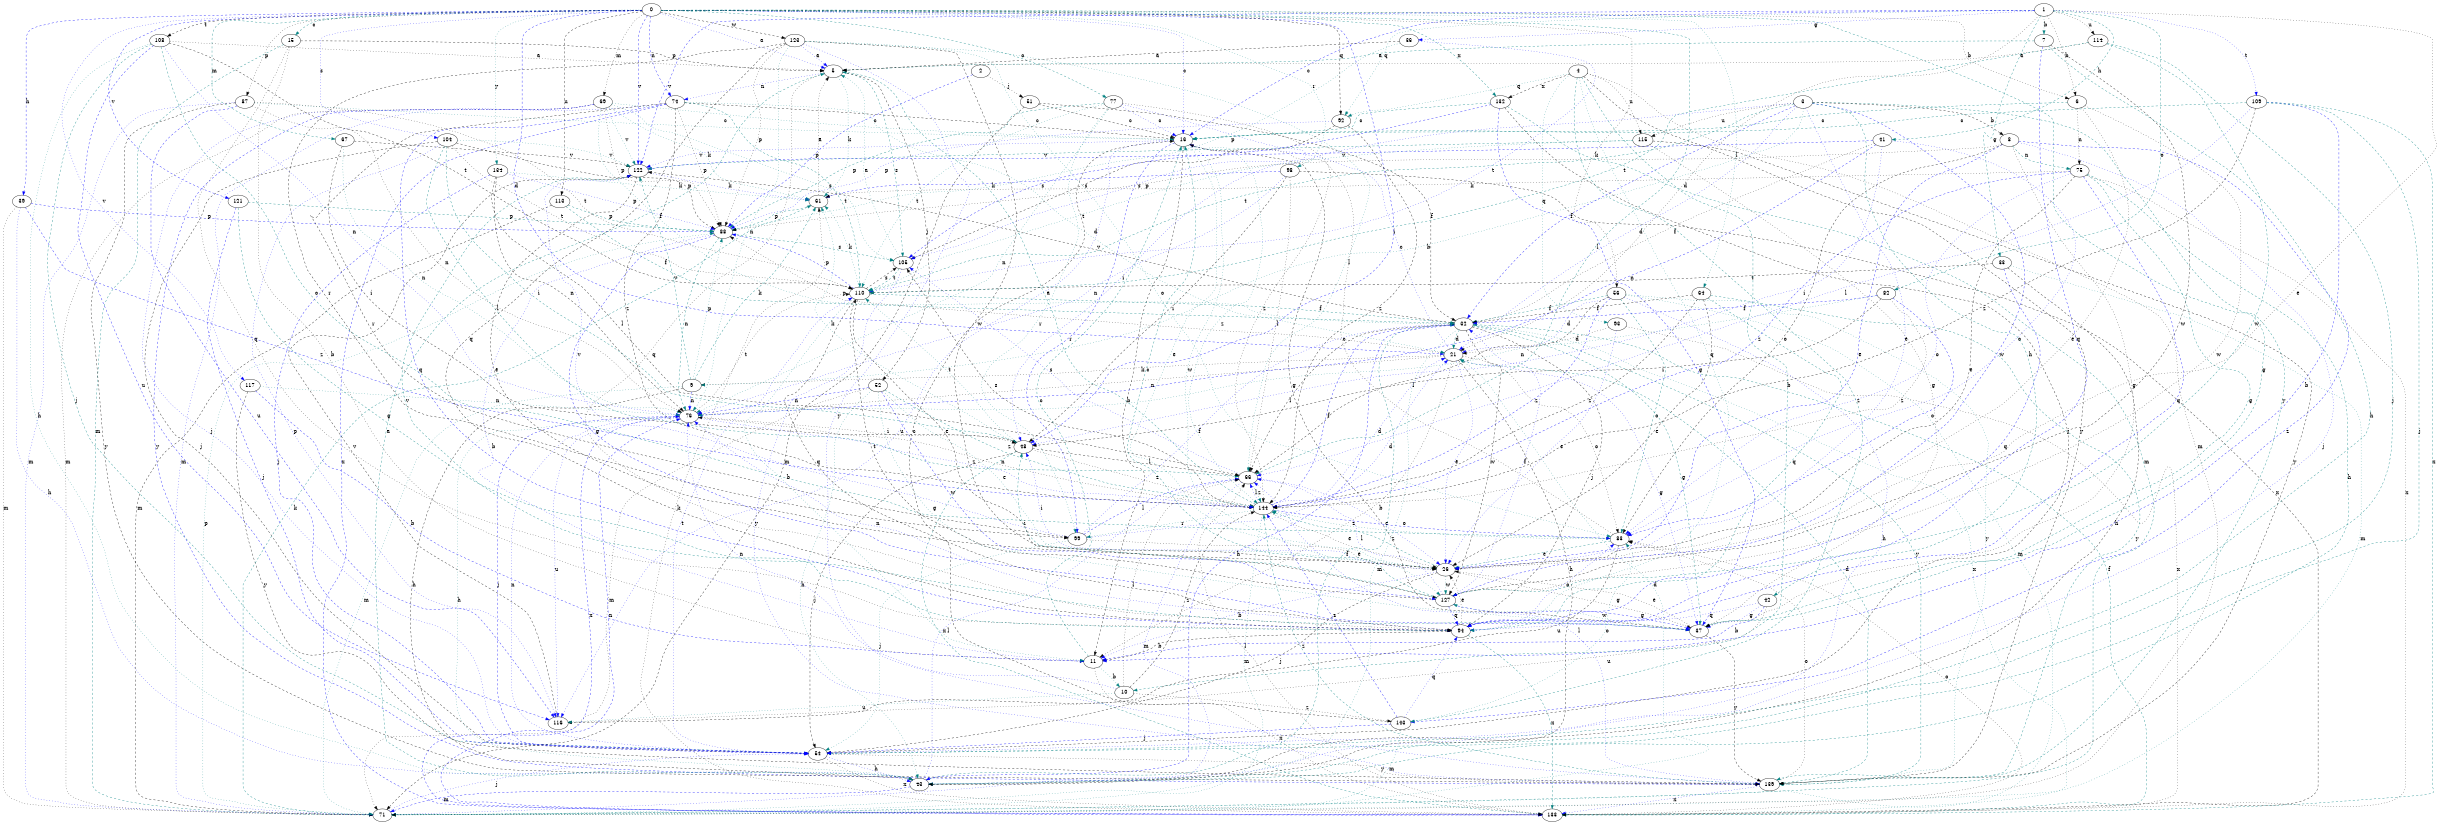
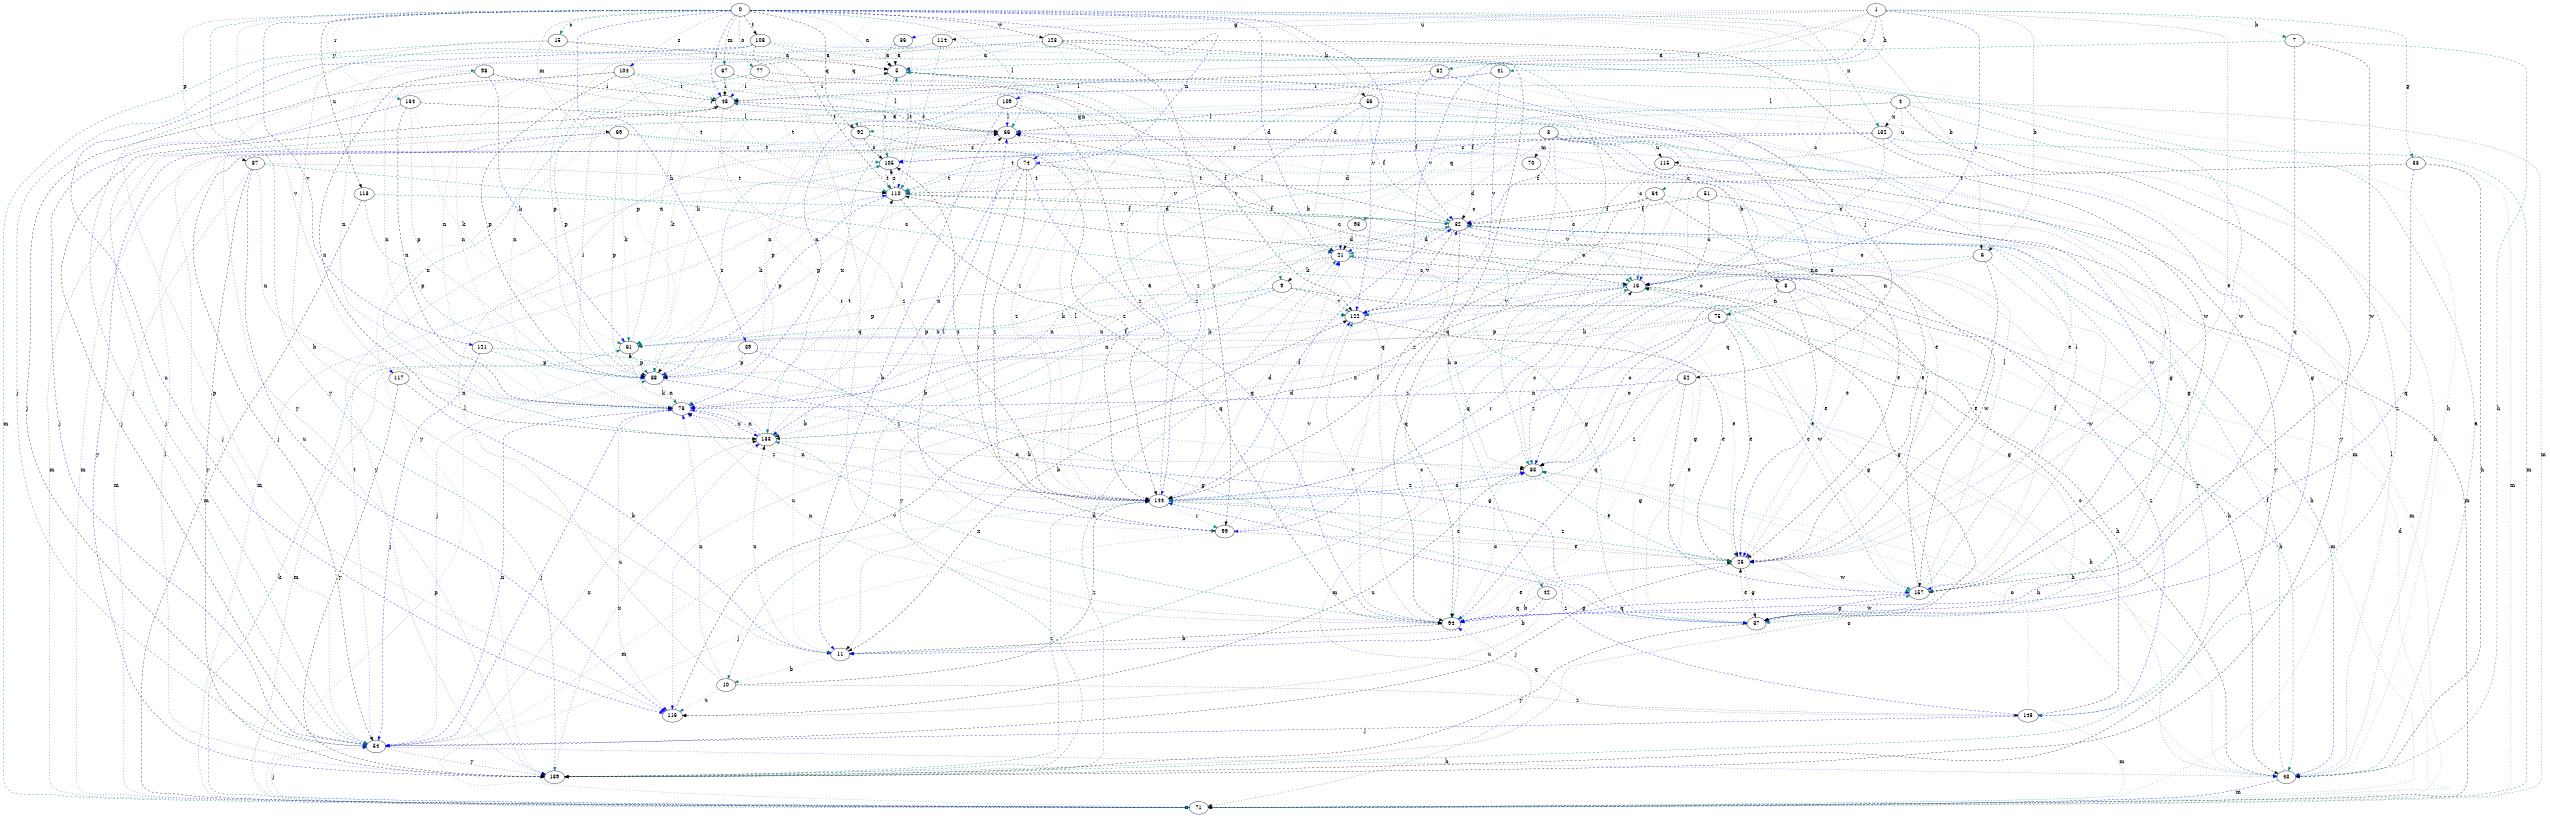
edge "15" -> "5": label "p" -> "a"
node "2": removed
edge "5" -> "48": added, label "i"
edge "6" -> "16": label "c" -> "n"
edge "87" -> "16": style dotted -> dashed
node "70": added
edge "4" -> "94": now "82" -> "94"
edge "6" -> "26": style dotted -> dashed
edge "32" -> "94": label "j" -> "q"
edge "88" -> "11": removed, label "b"
node "127": label "127" -> "157"
edge "54" -> "76": style dotted -> dashed
